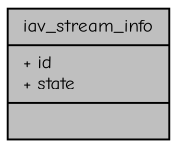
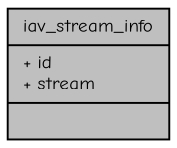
node "iav_stream_info": text "+ state" -> "+ stream"
